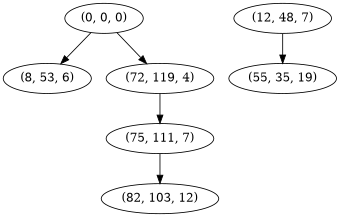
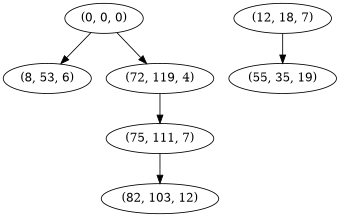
node "(12, 48, 7)": label "(12, 48, 7)" -> "(12, 18, 7)"
